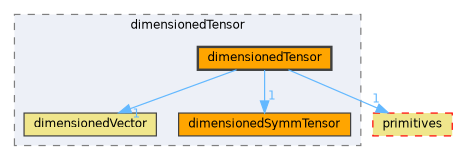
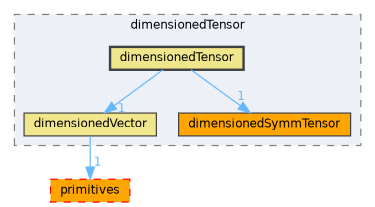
node "dimensionedTensor": fillcolor orange -> khaki
edge "dimensionedTensor" -> "primitives": now "dimensionedVector" -> "primitives"
node "primitives": fillcolor khaki -> orange
